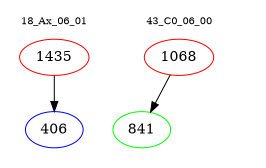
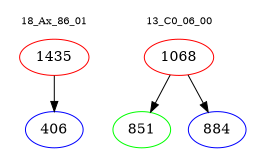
cluster "18_Ax_06_01": label "18_Ax_06_01" -> "18_Ax_86_01"
cluster "43_C0_06_00": label "43_C0_06_00" -> "13_C0_06_00"
node "841": label "841" -> "851"
node "884": added
